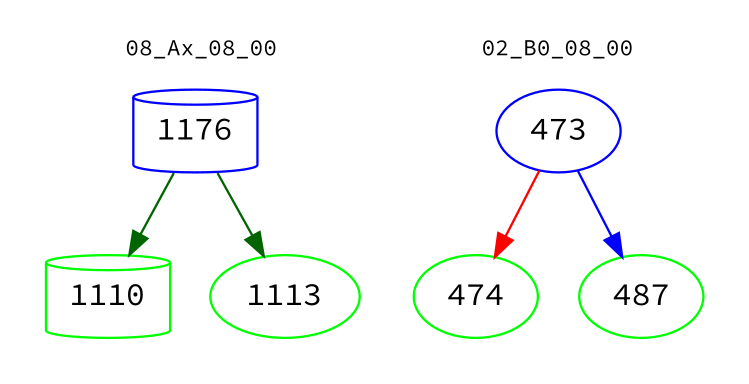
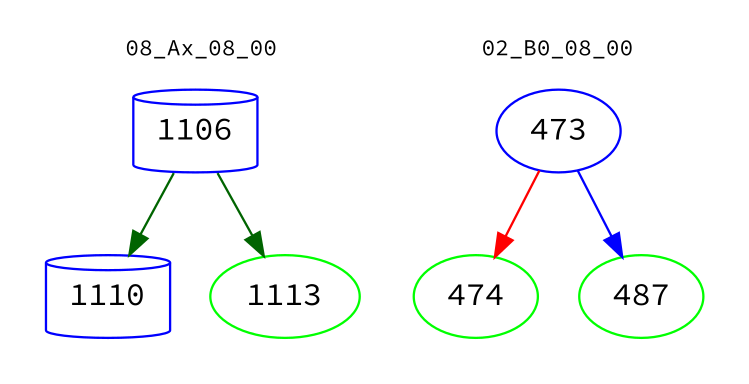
node "1176": label "1176" -> "1106"
node "1110": color green -> blue
